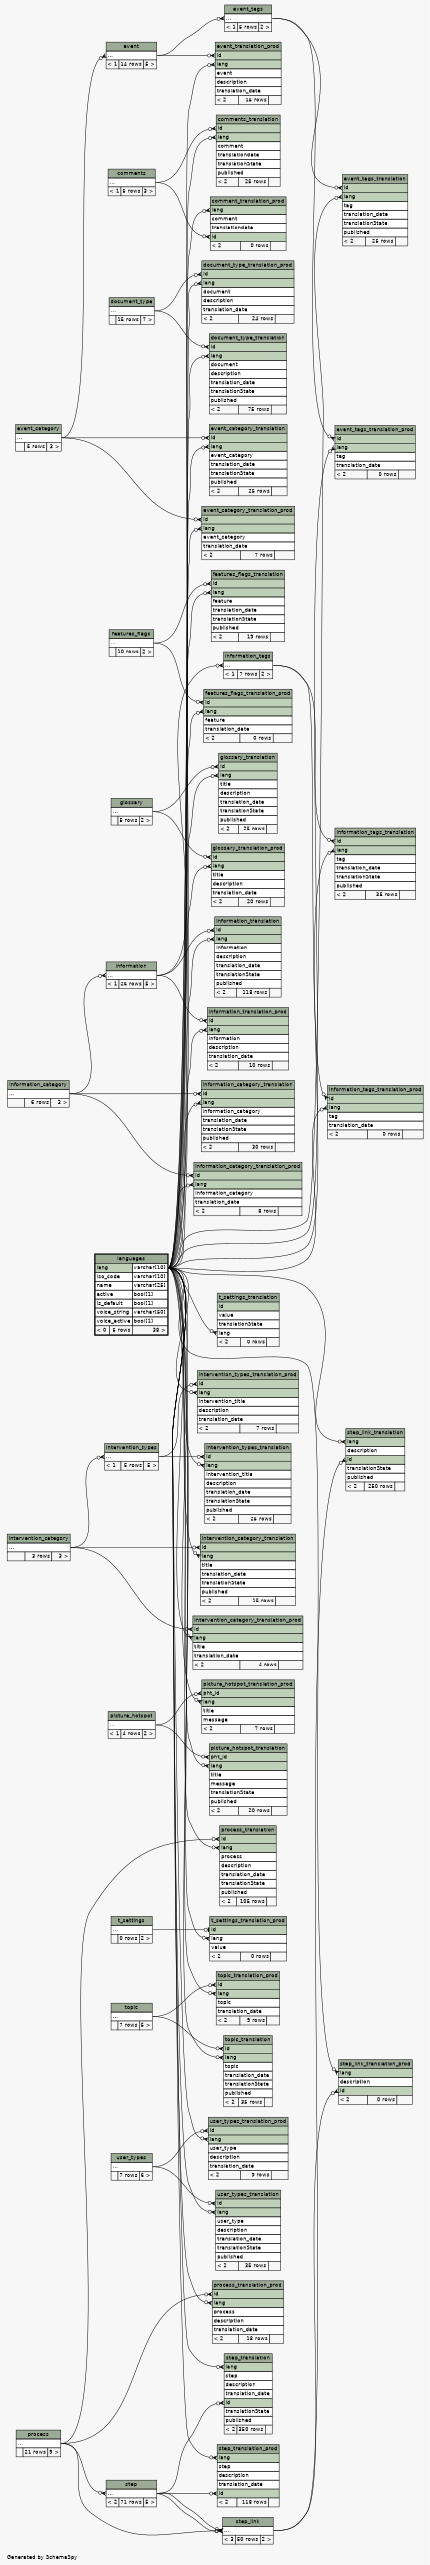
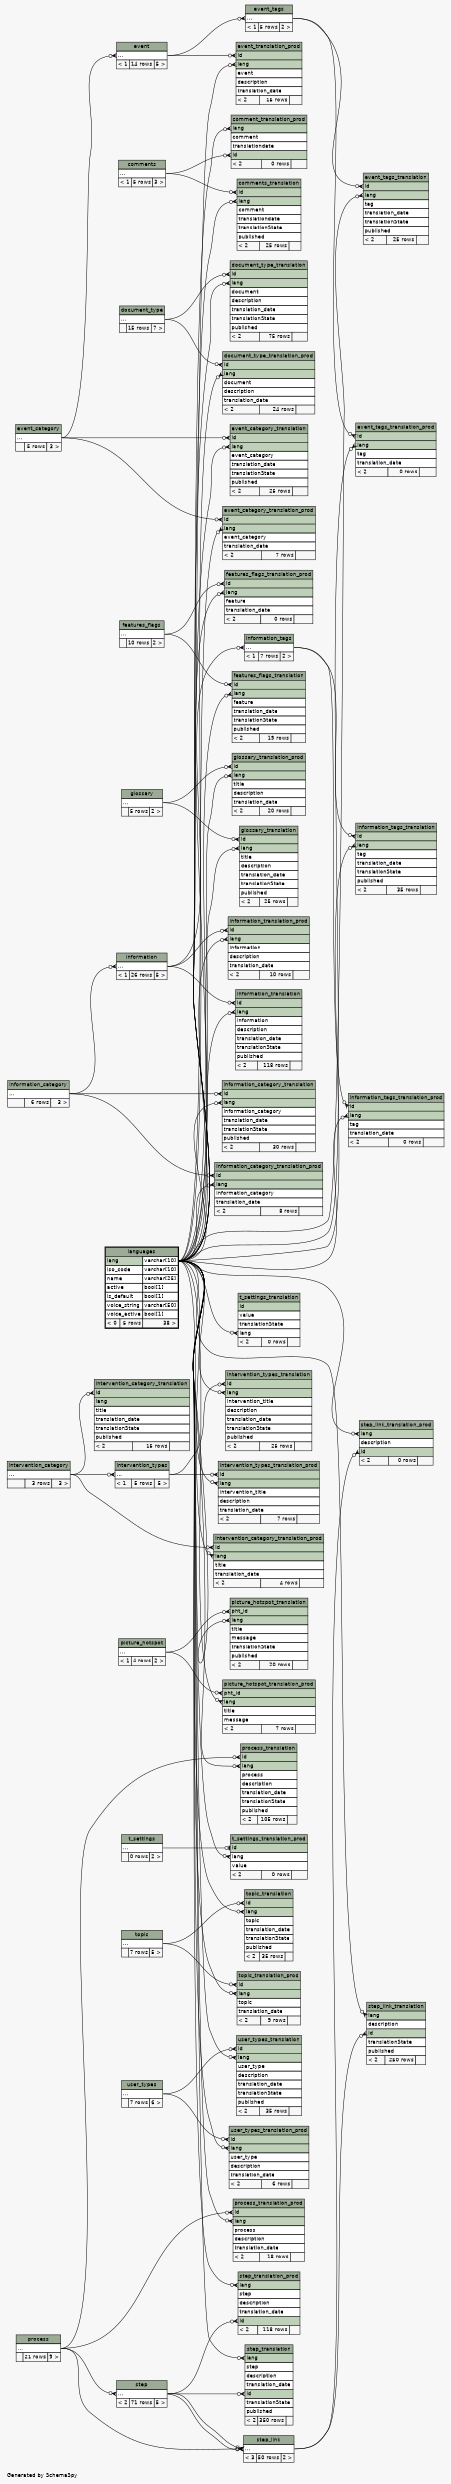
edge "languages" -> "intervention_category_translation": removed
node "user_types_translation_prod": text "9 rows" -> "6 rows"
